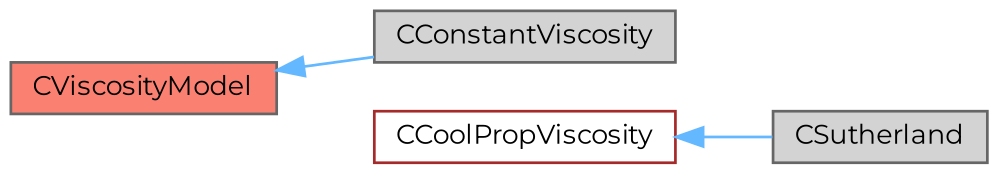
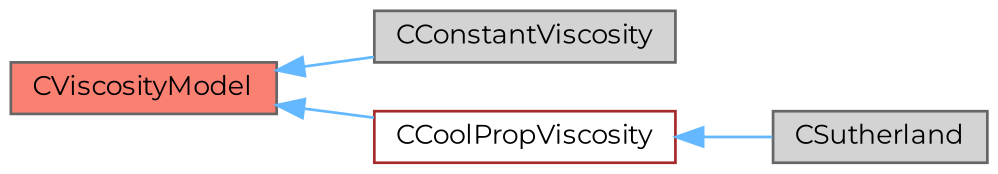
edge "CCoolPropViscosity" -> "CViscosityModel": added
